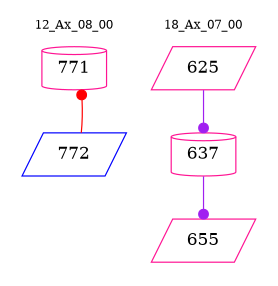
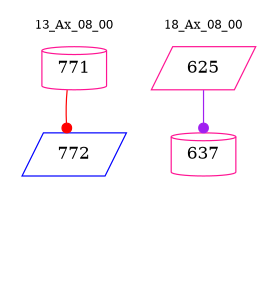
cluster "12_Ax_08_00": label "12_Ax_08_00" -> "13_Ax_08_00"
cluster "18_Ax_07_00": label "18_Ax_07_00" -> "18_Ax_08_00"
edge "772" -> "771": reversed
node "655": removed
